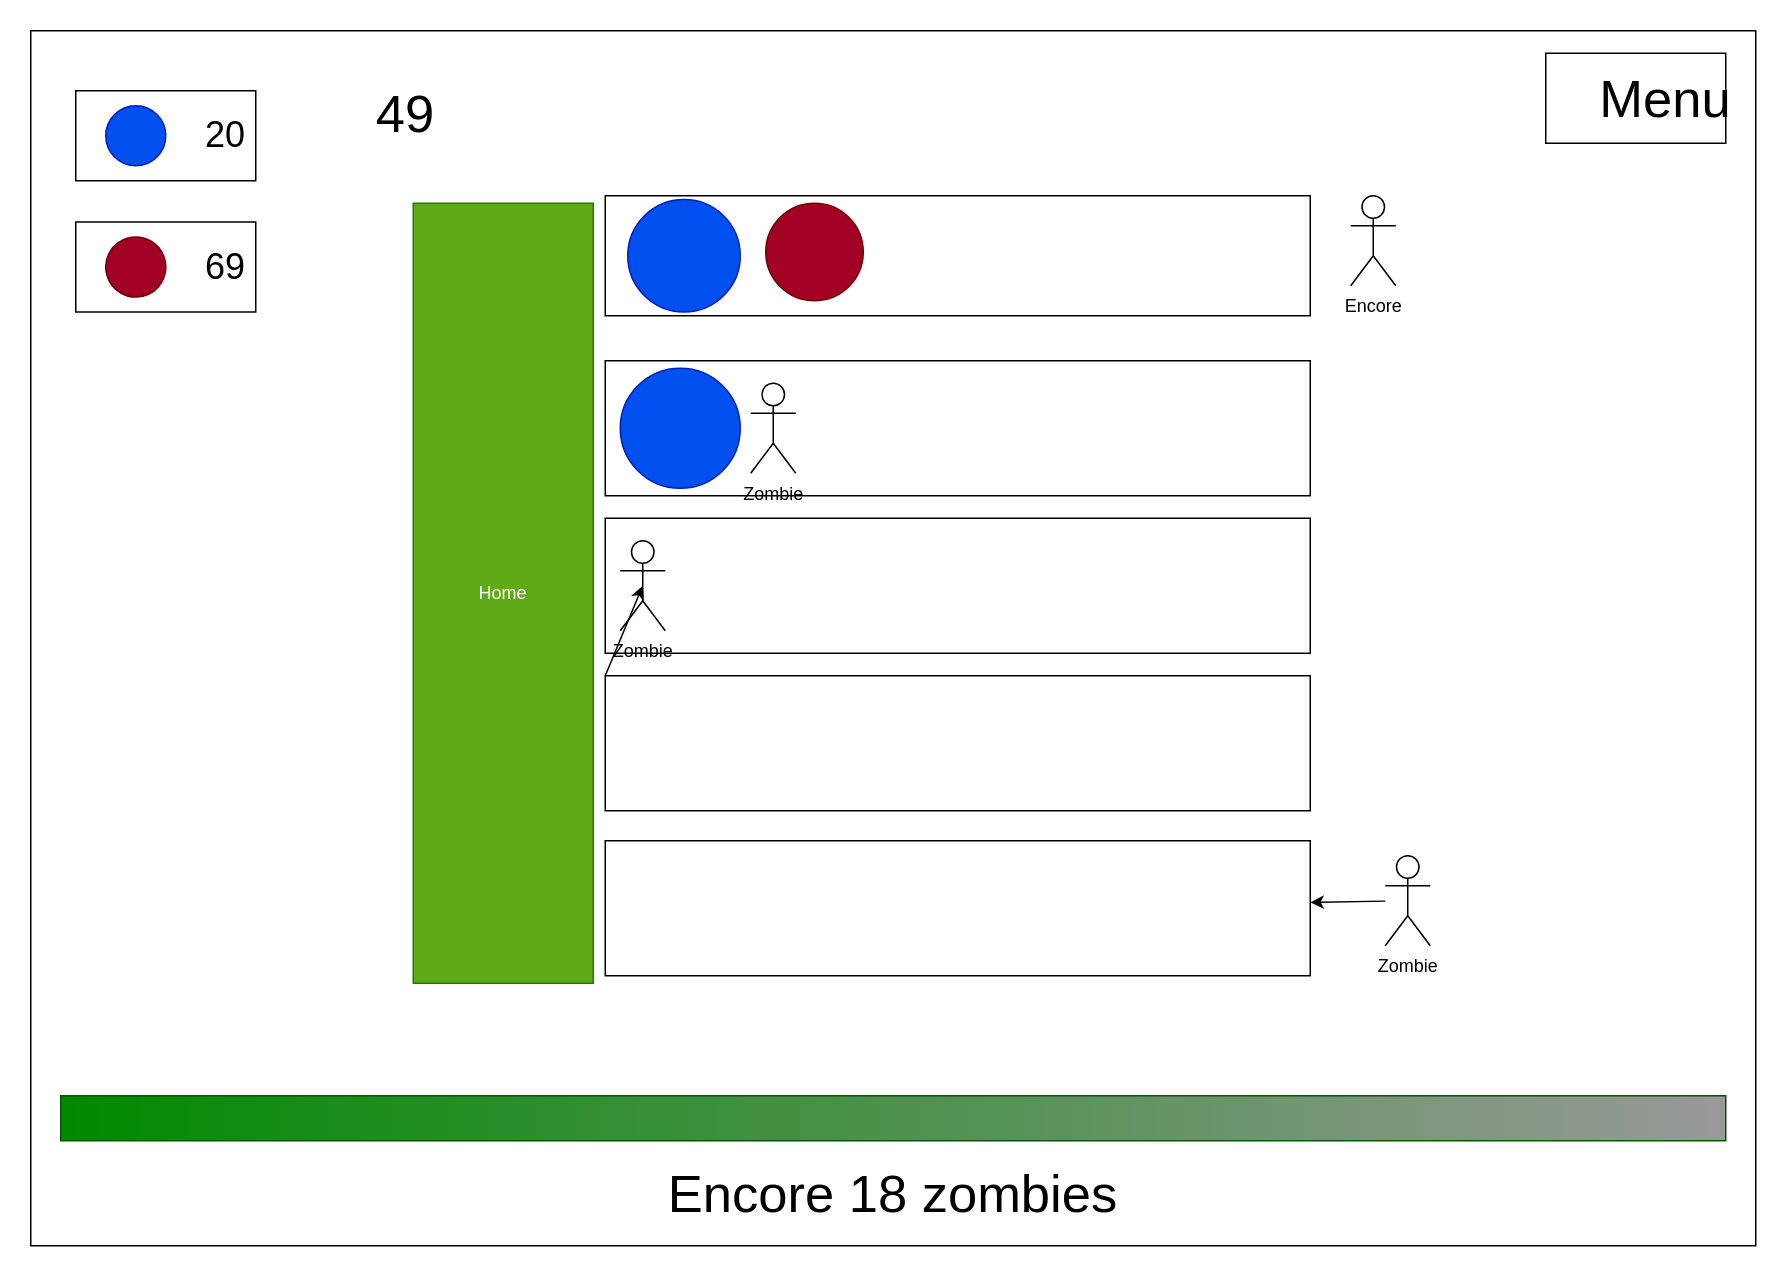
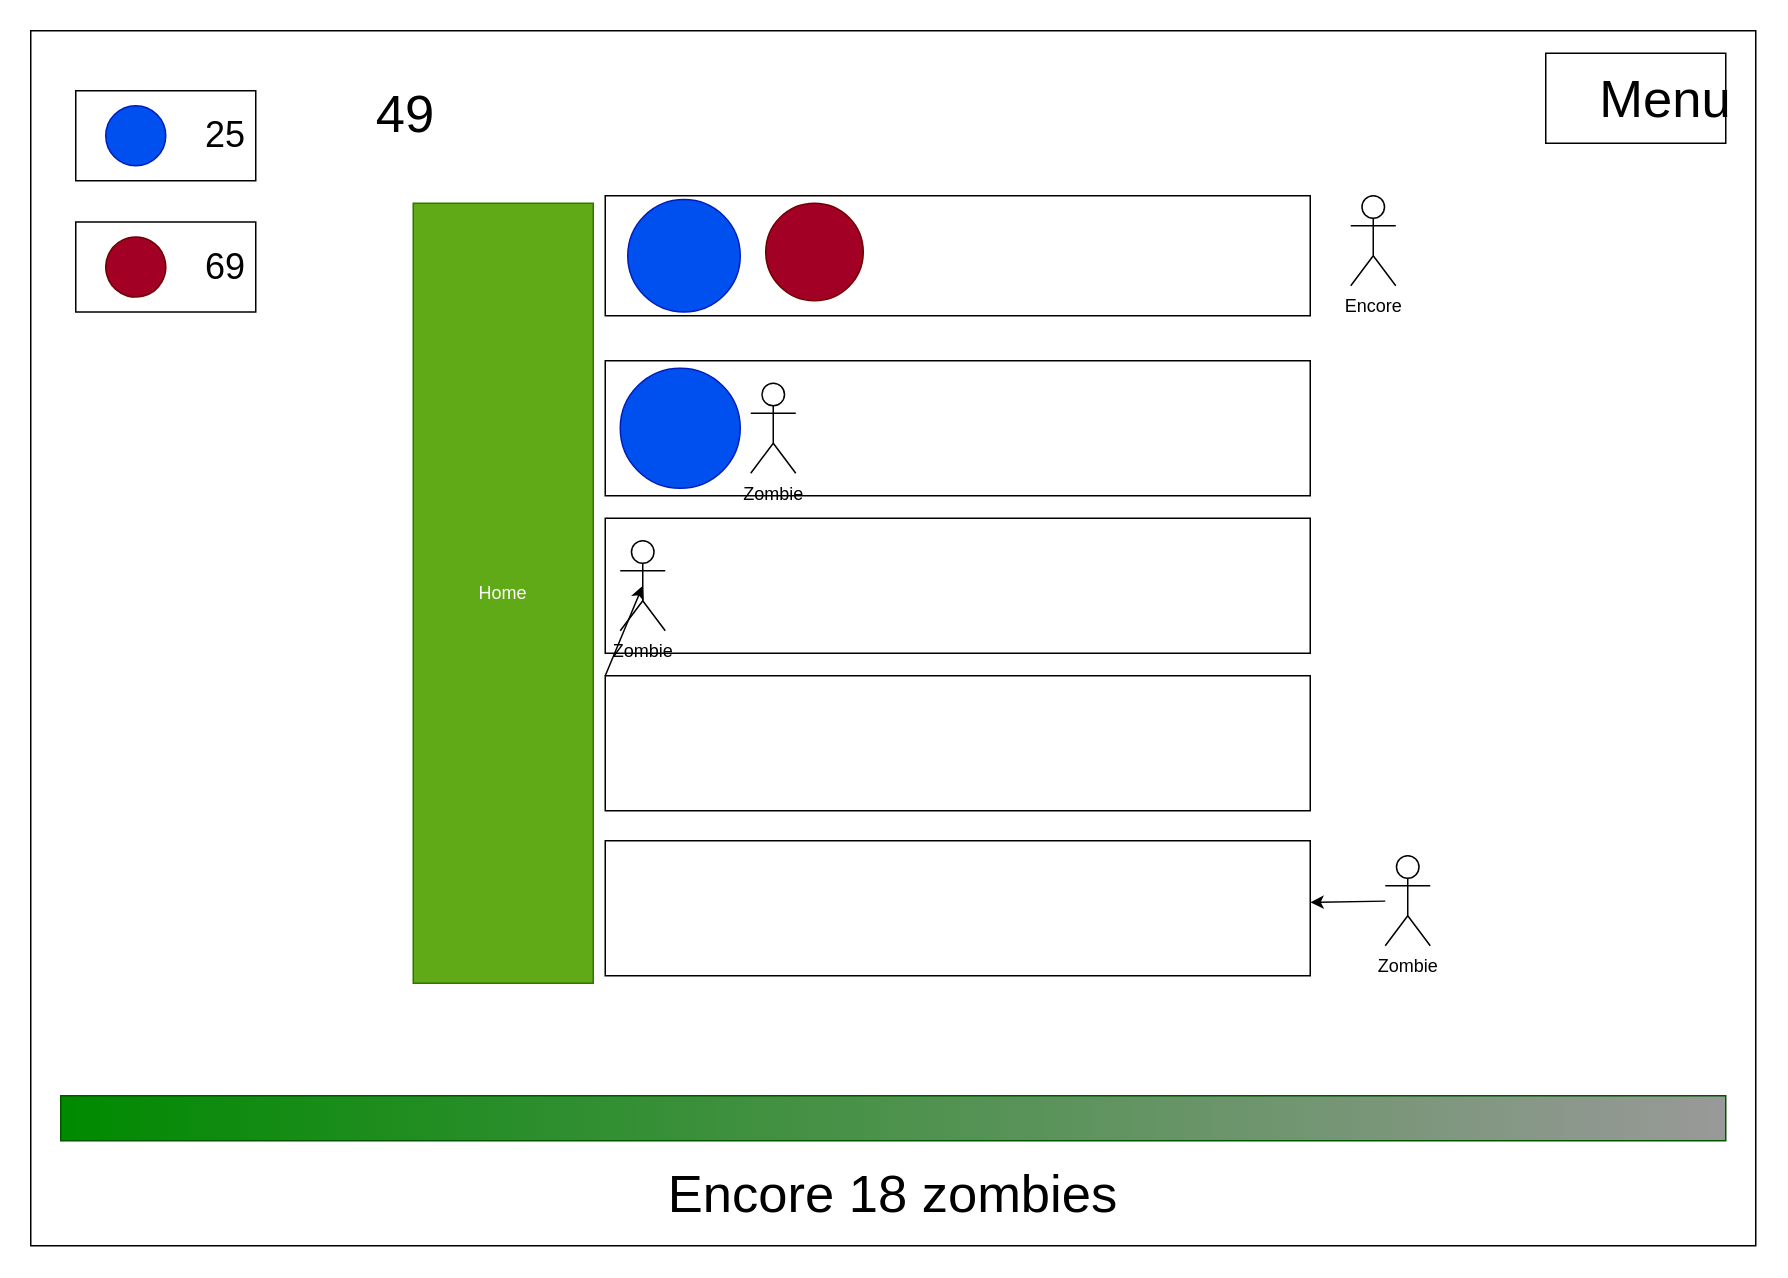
node "20": label "20" -> "25"
